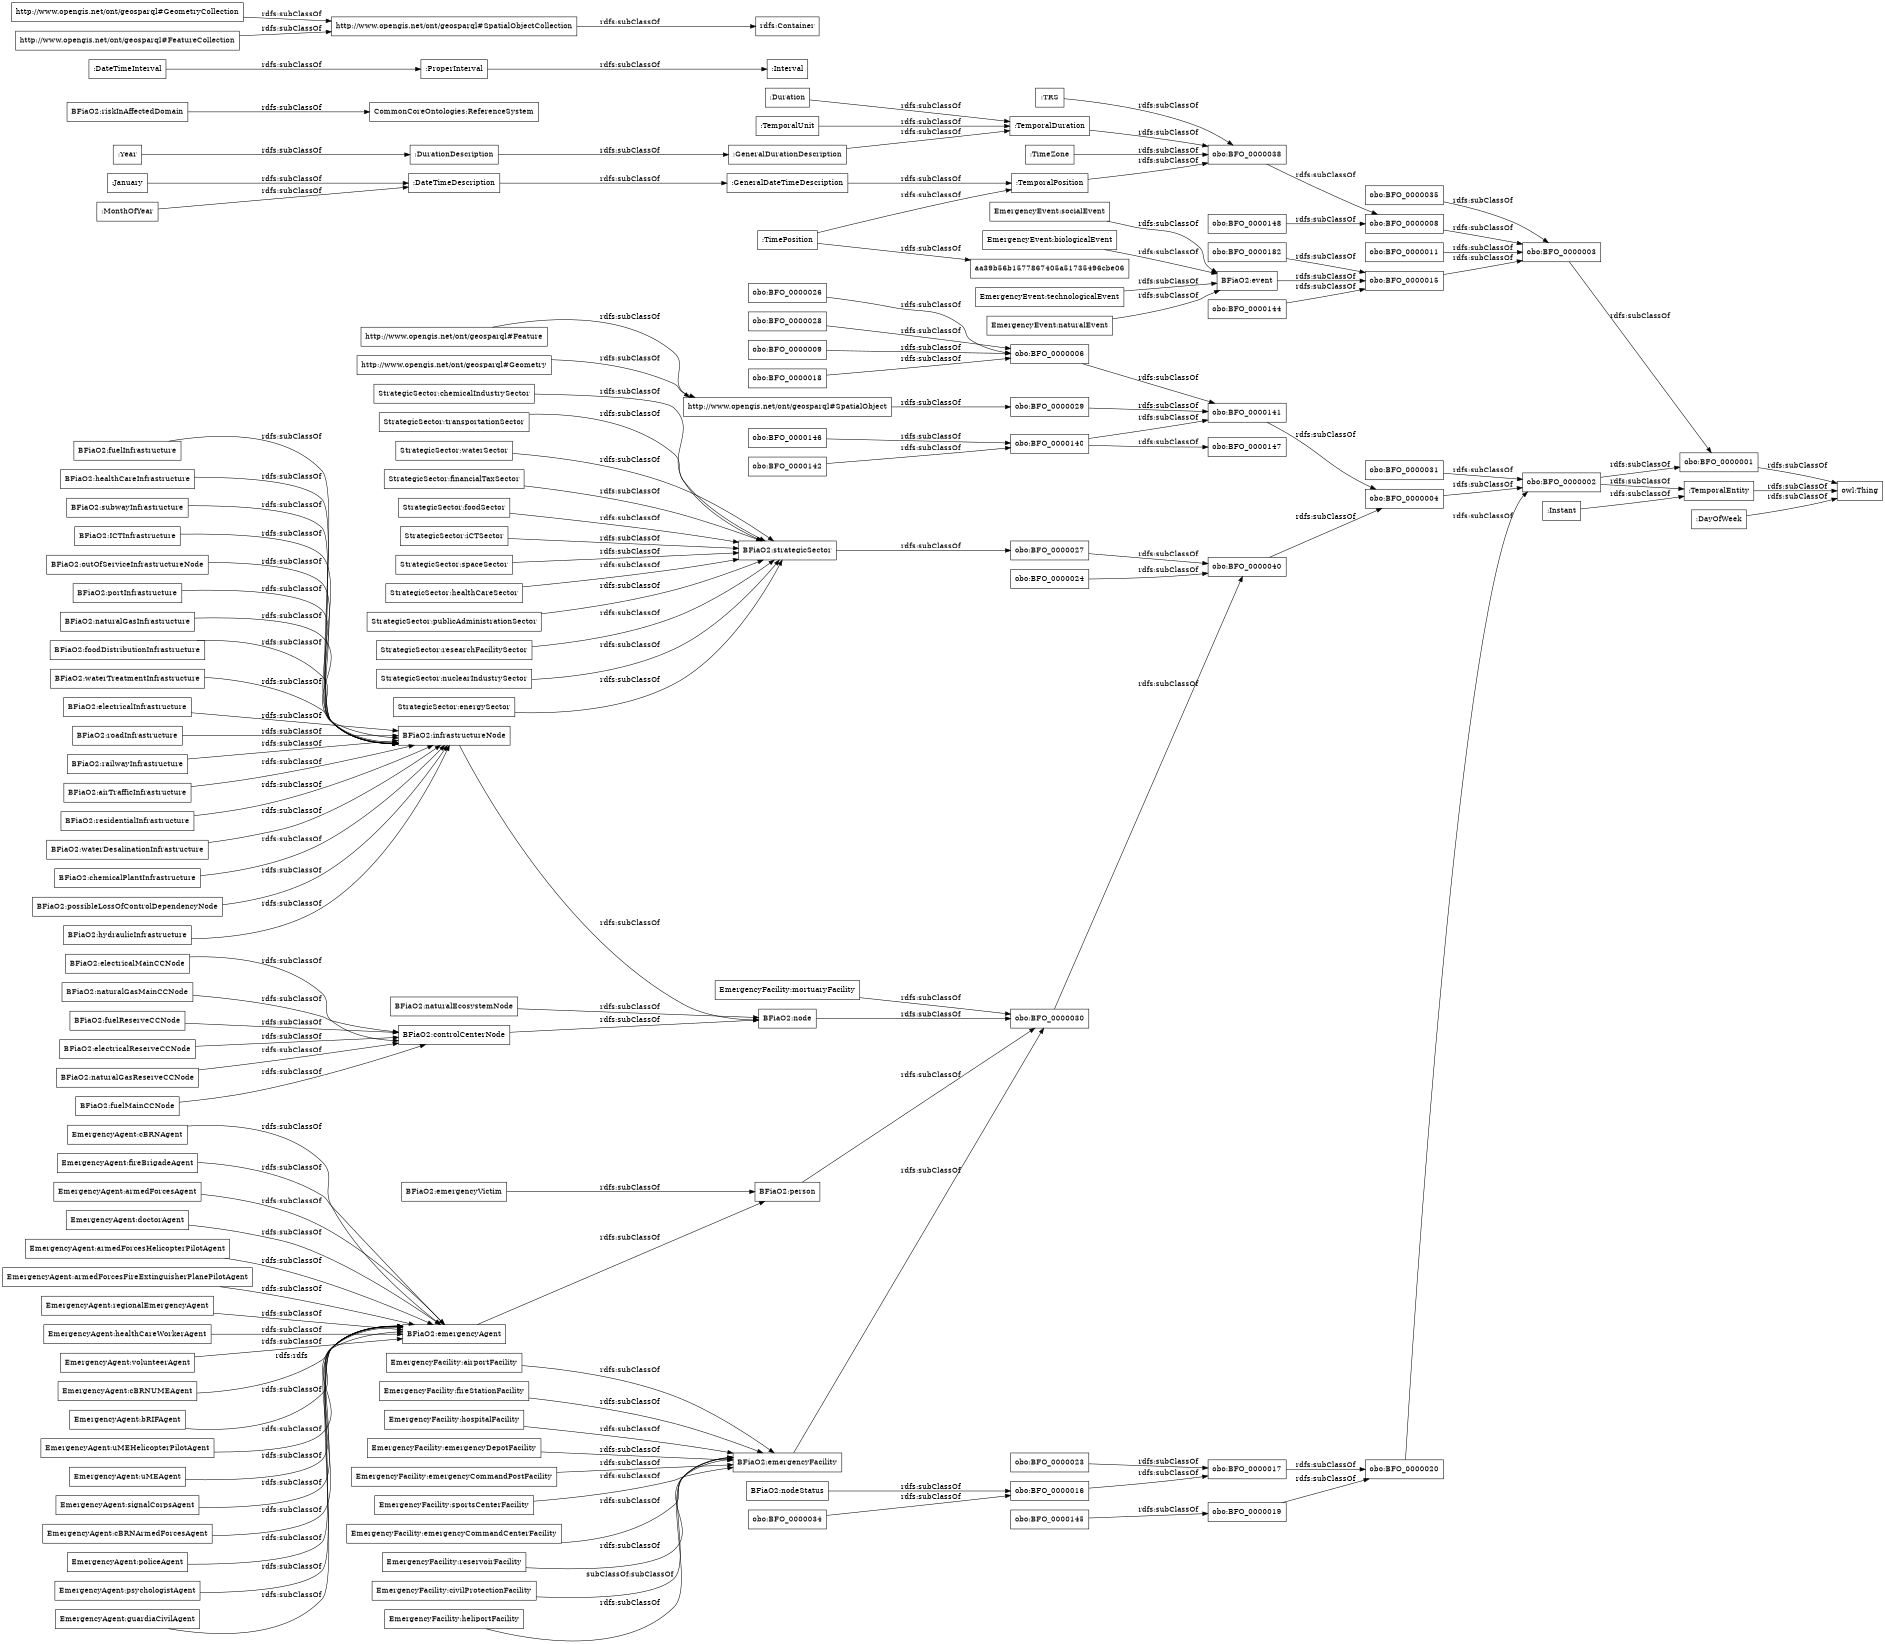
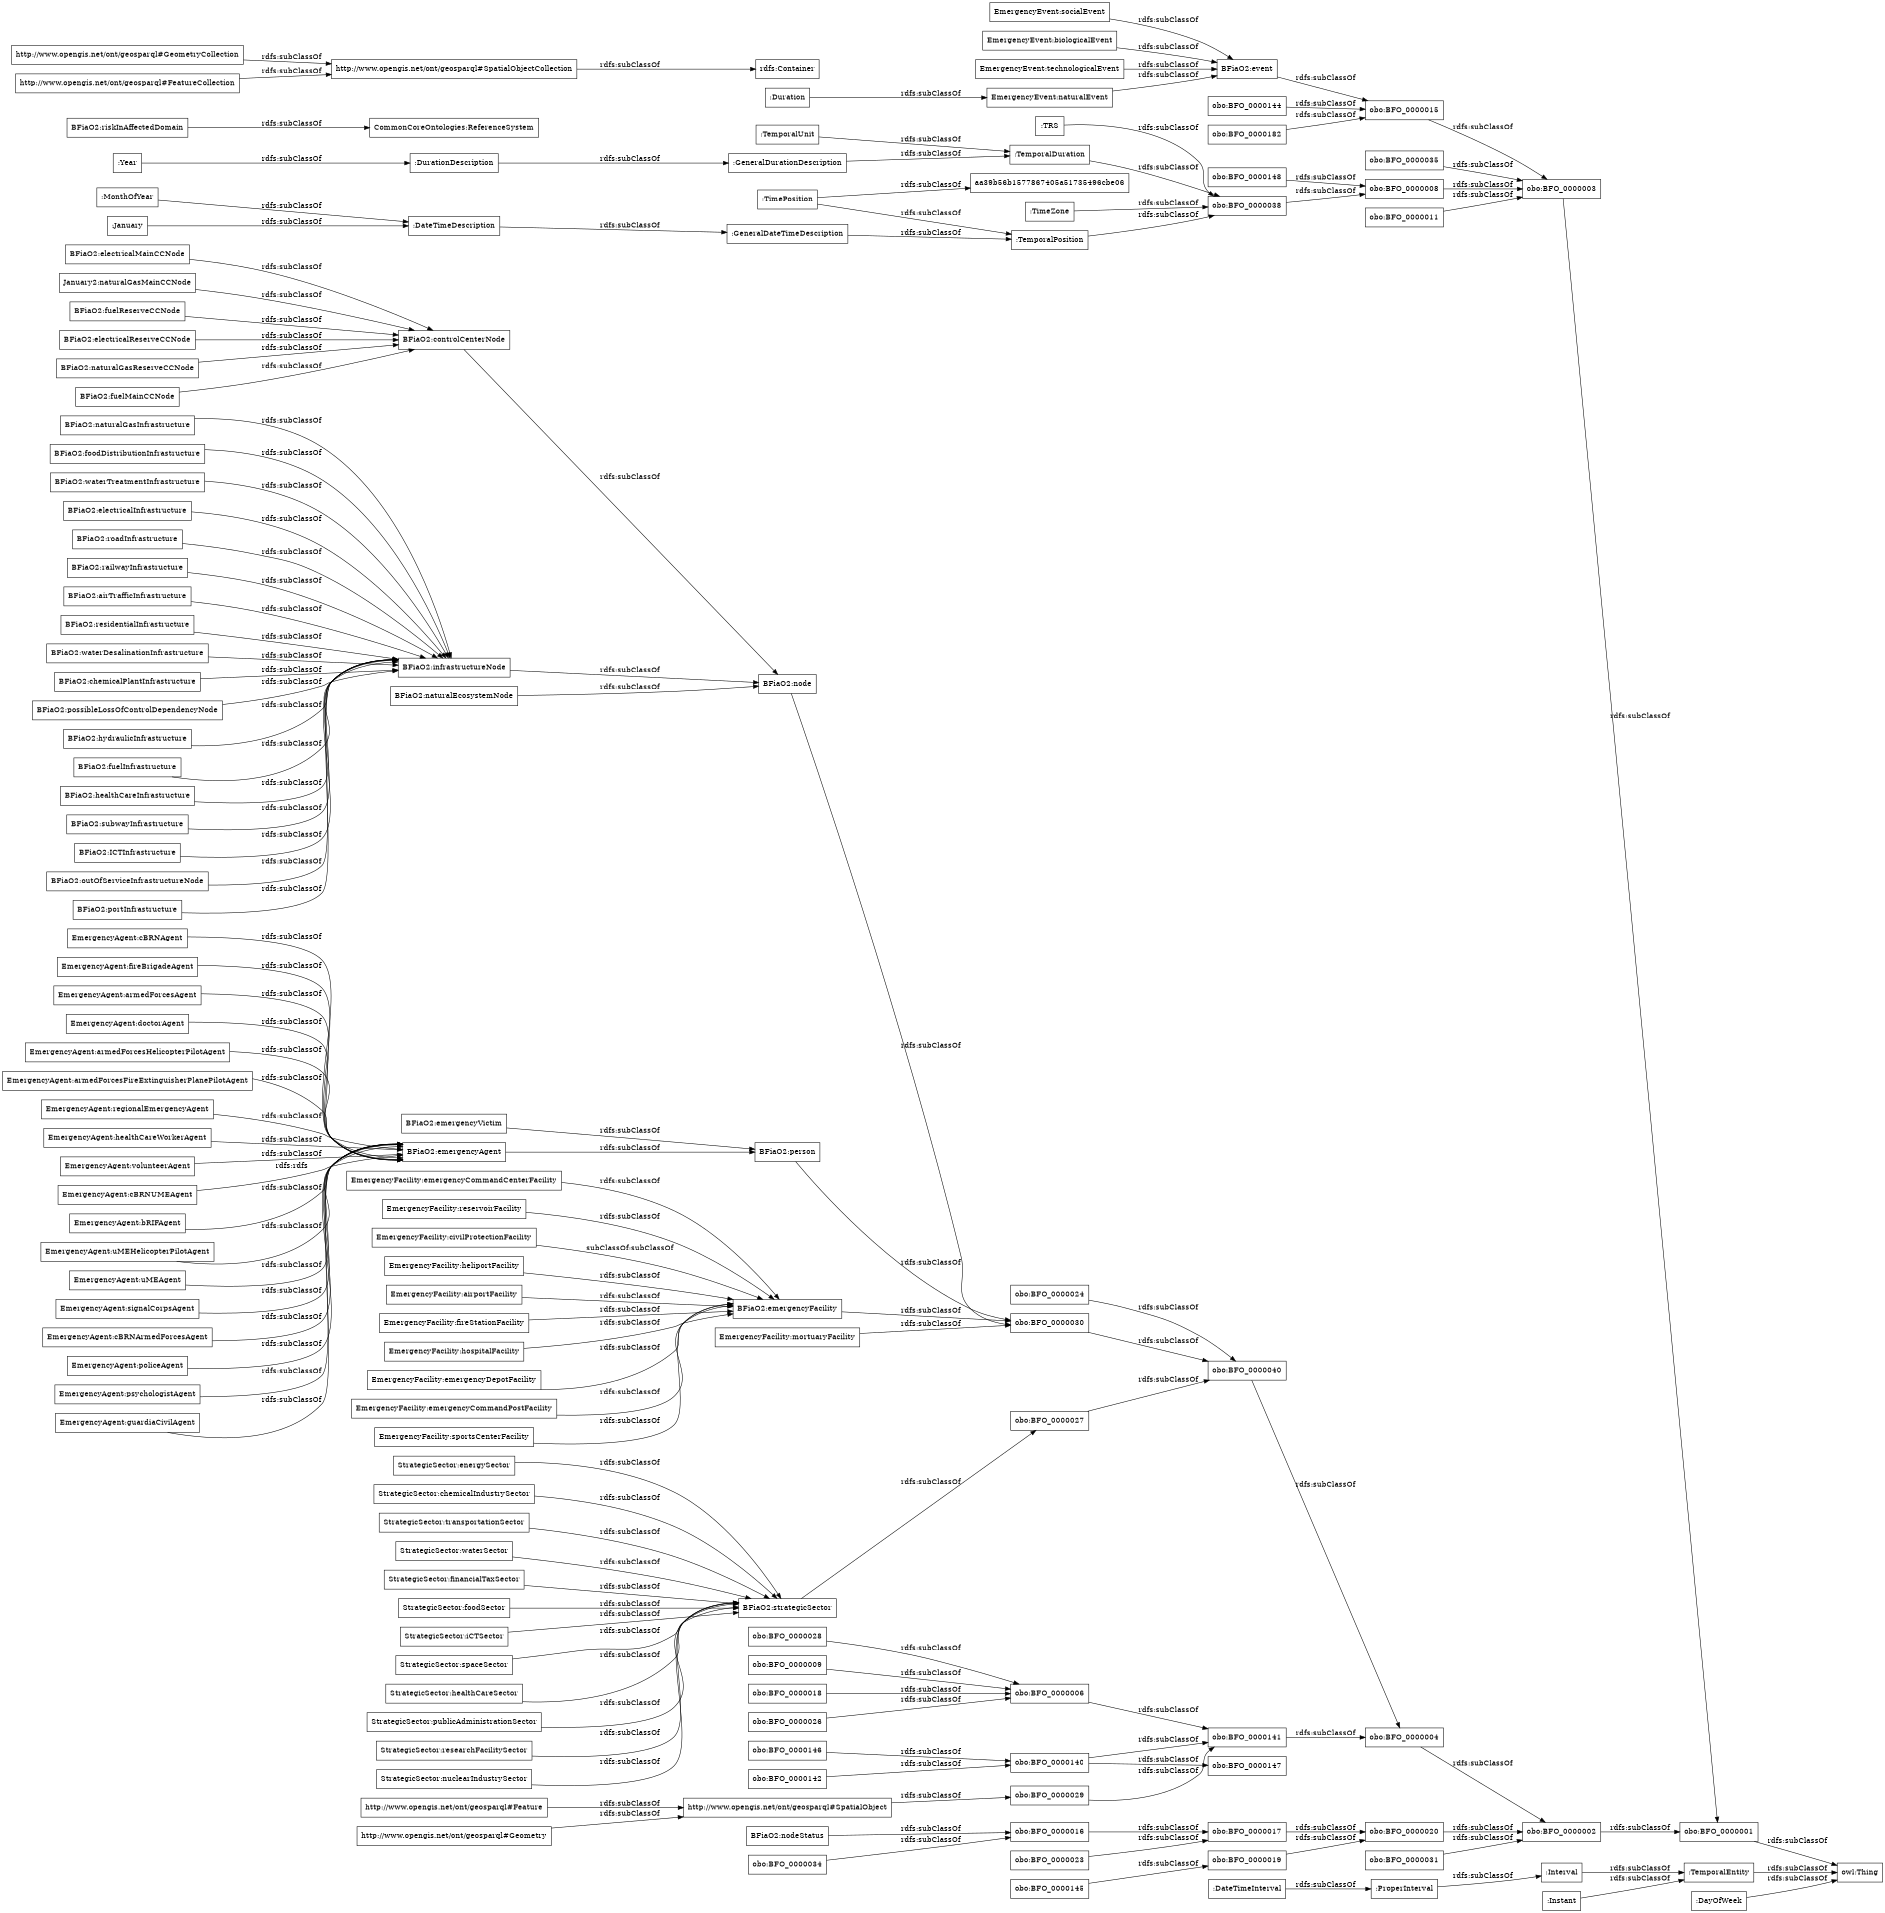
edge ":Duration" -> ":TemporalDuration": now ":Duration" -> "EmergencyEvent:naturalEvent"
edge "obo:BFO_0000002" -> ":TemporalEntity": now ":Interval" -> ":TemporalEntity"
node "BFiaO2:naturalGasMainCCNode": label "BFiaO2:naturalGasMainCCNode" -> "January2:naturalGasMainCCNode"
